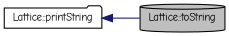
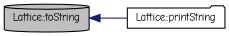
edge "Lattice::toString" -> "Lattice::printString": reversed
